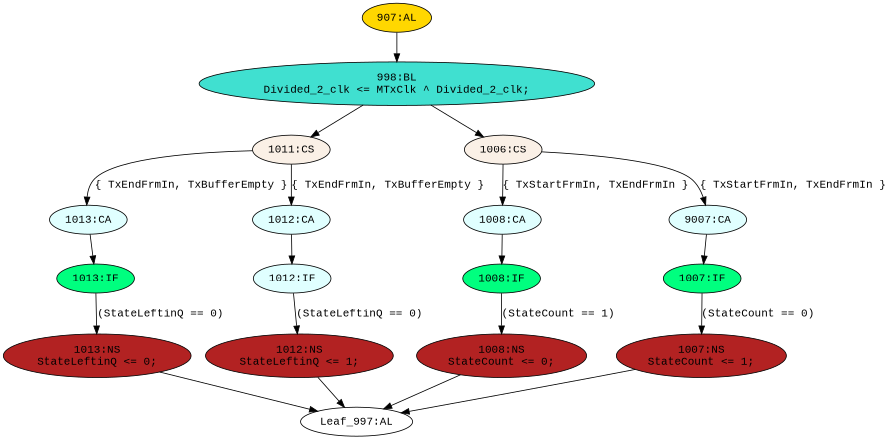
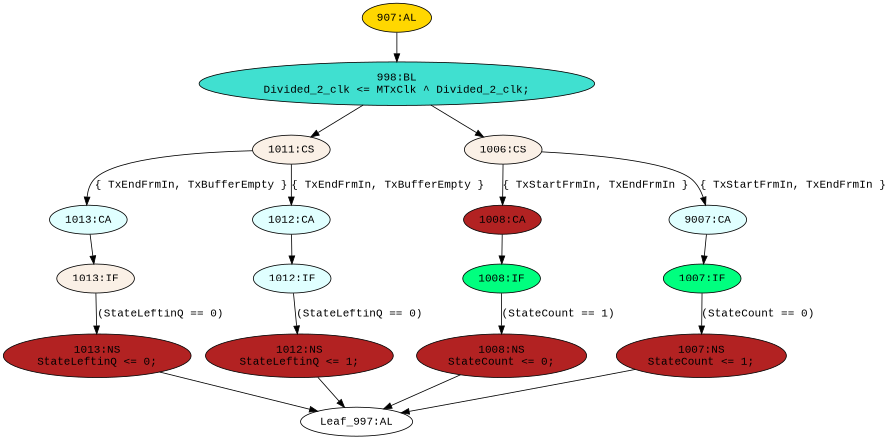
node "1008:CA": fillcolor lightcyan -> firebrick
node "1013:IF": fillcolor springgreen -> linen
